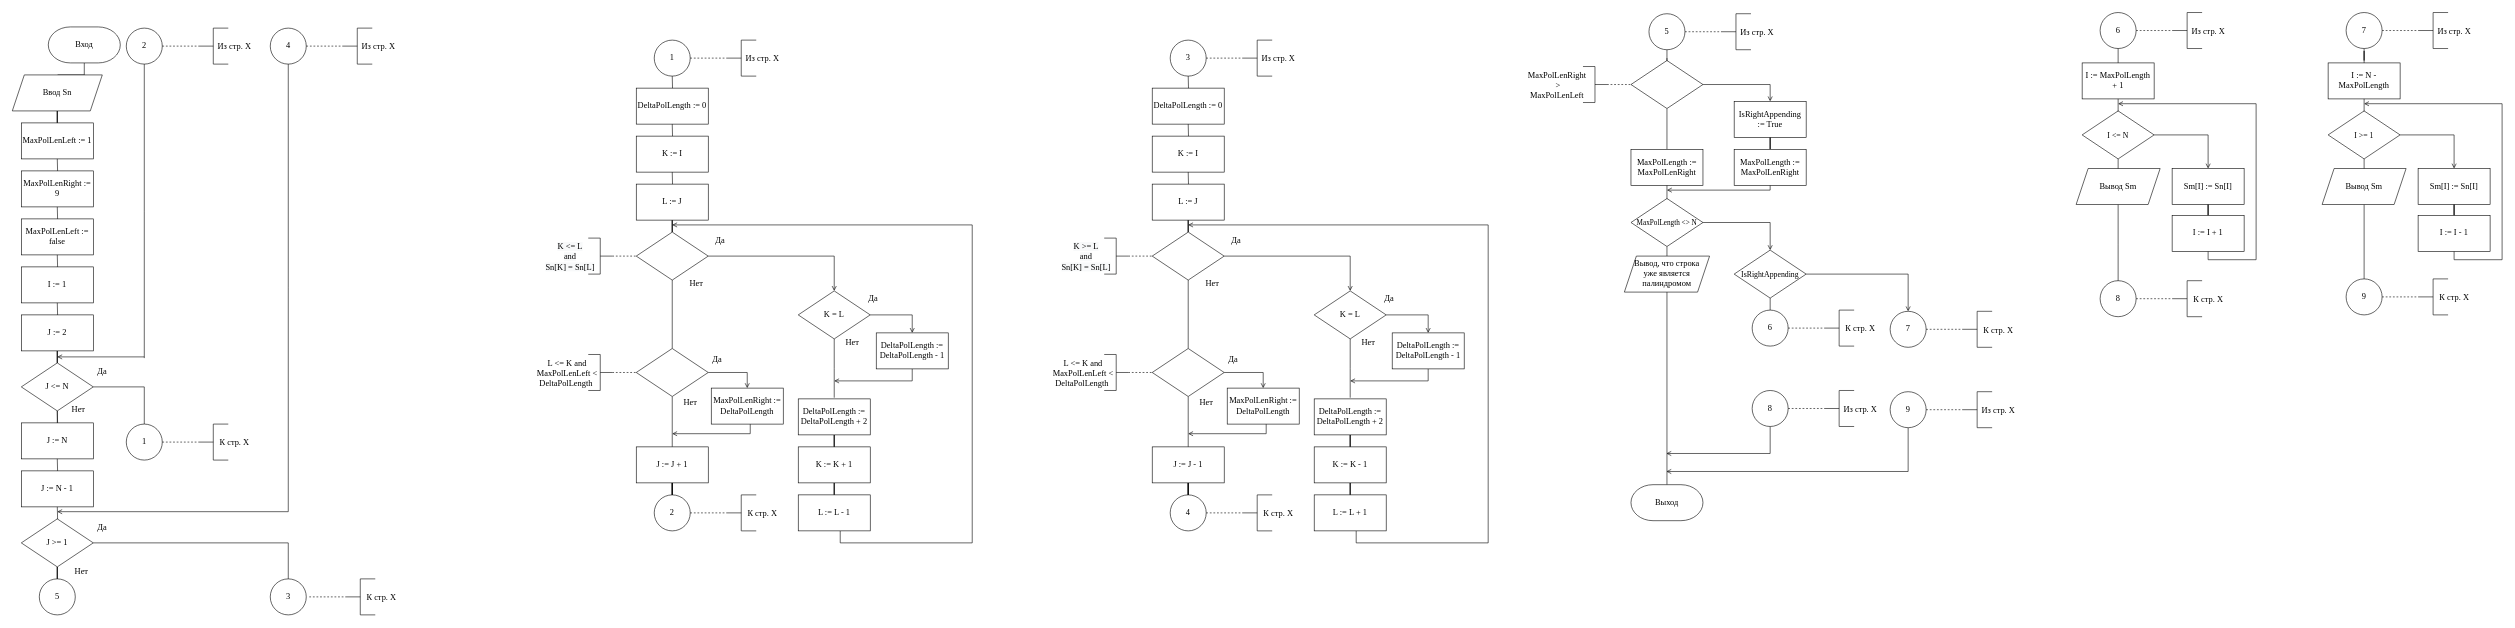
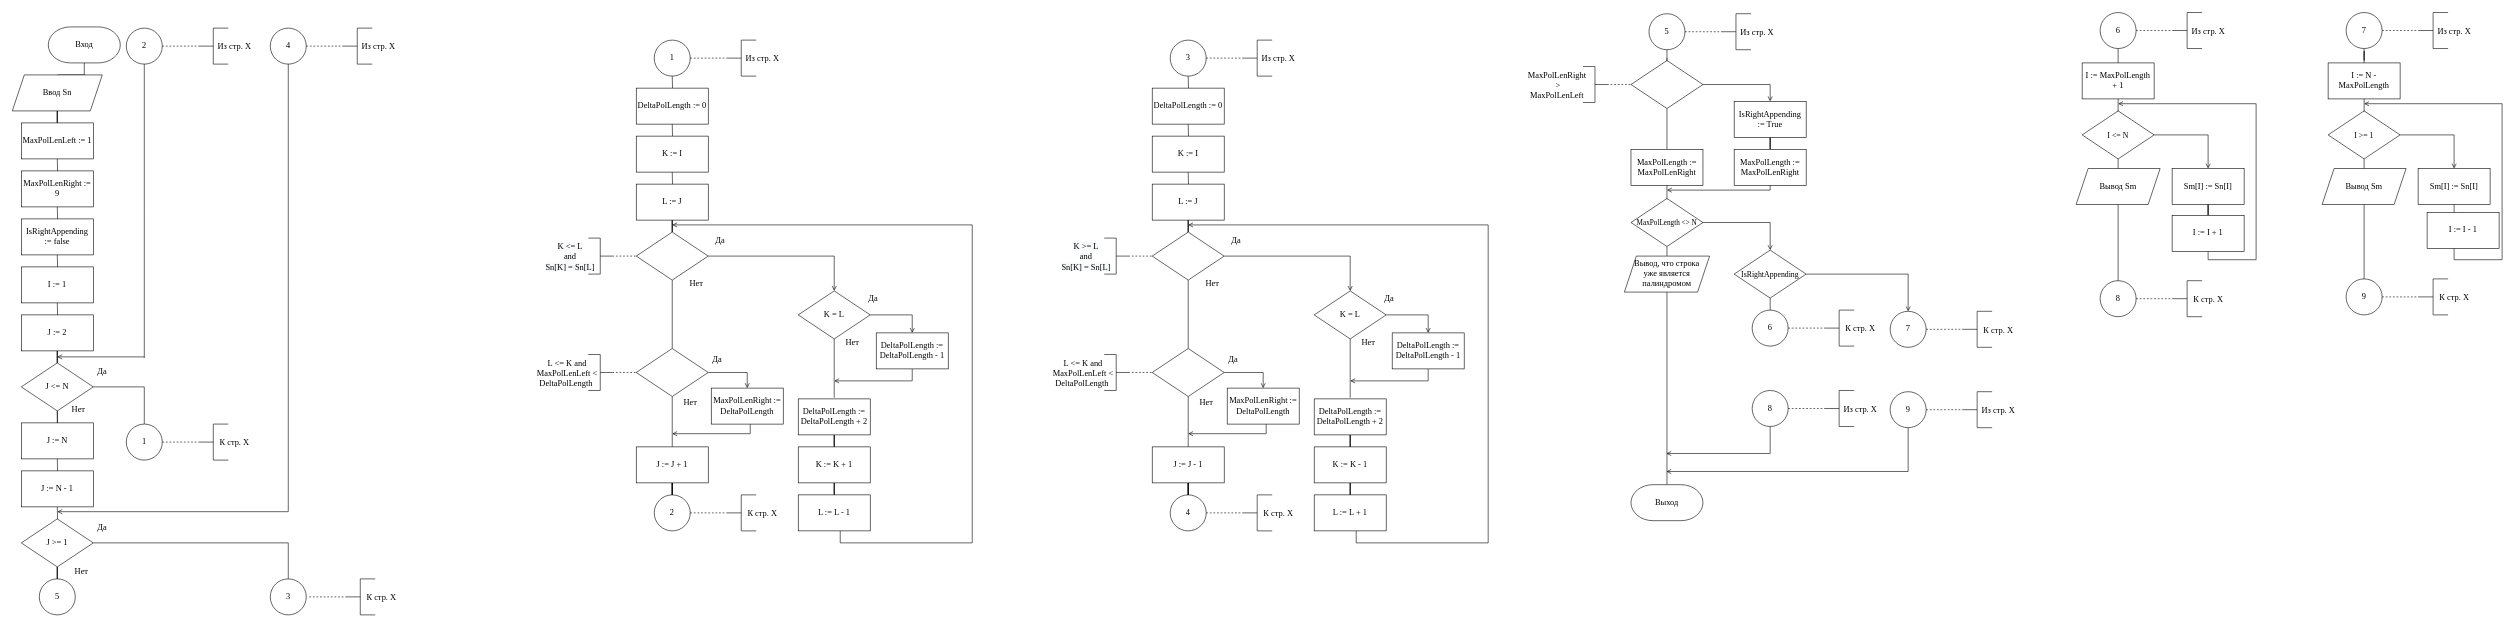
node "I := I - 1": moved (2454, 233) -> (2463, 230)
node "MaxPolLenLeft := false": label "MaxPolLenLeft := false" -> "IsRightAppending := false"
